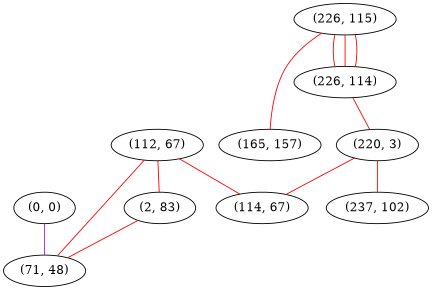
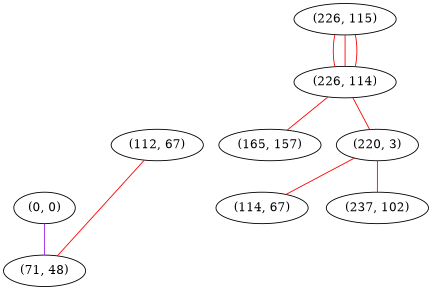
edge "(226, 115)" -- "(165, 157)": now "(226, 114)" -- "(165, 157)"
edge "(112, 67)" -- "(114, 67)": removed
node "(2, 83)": removed
